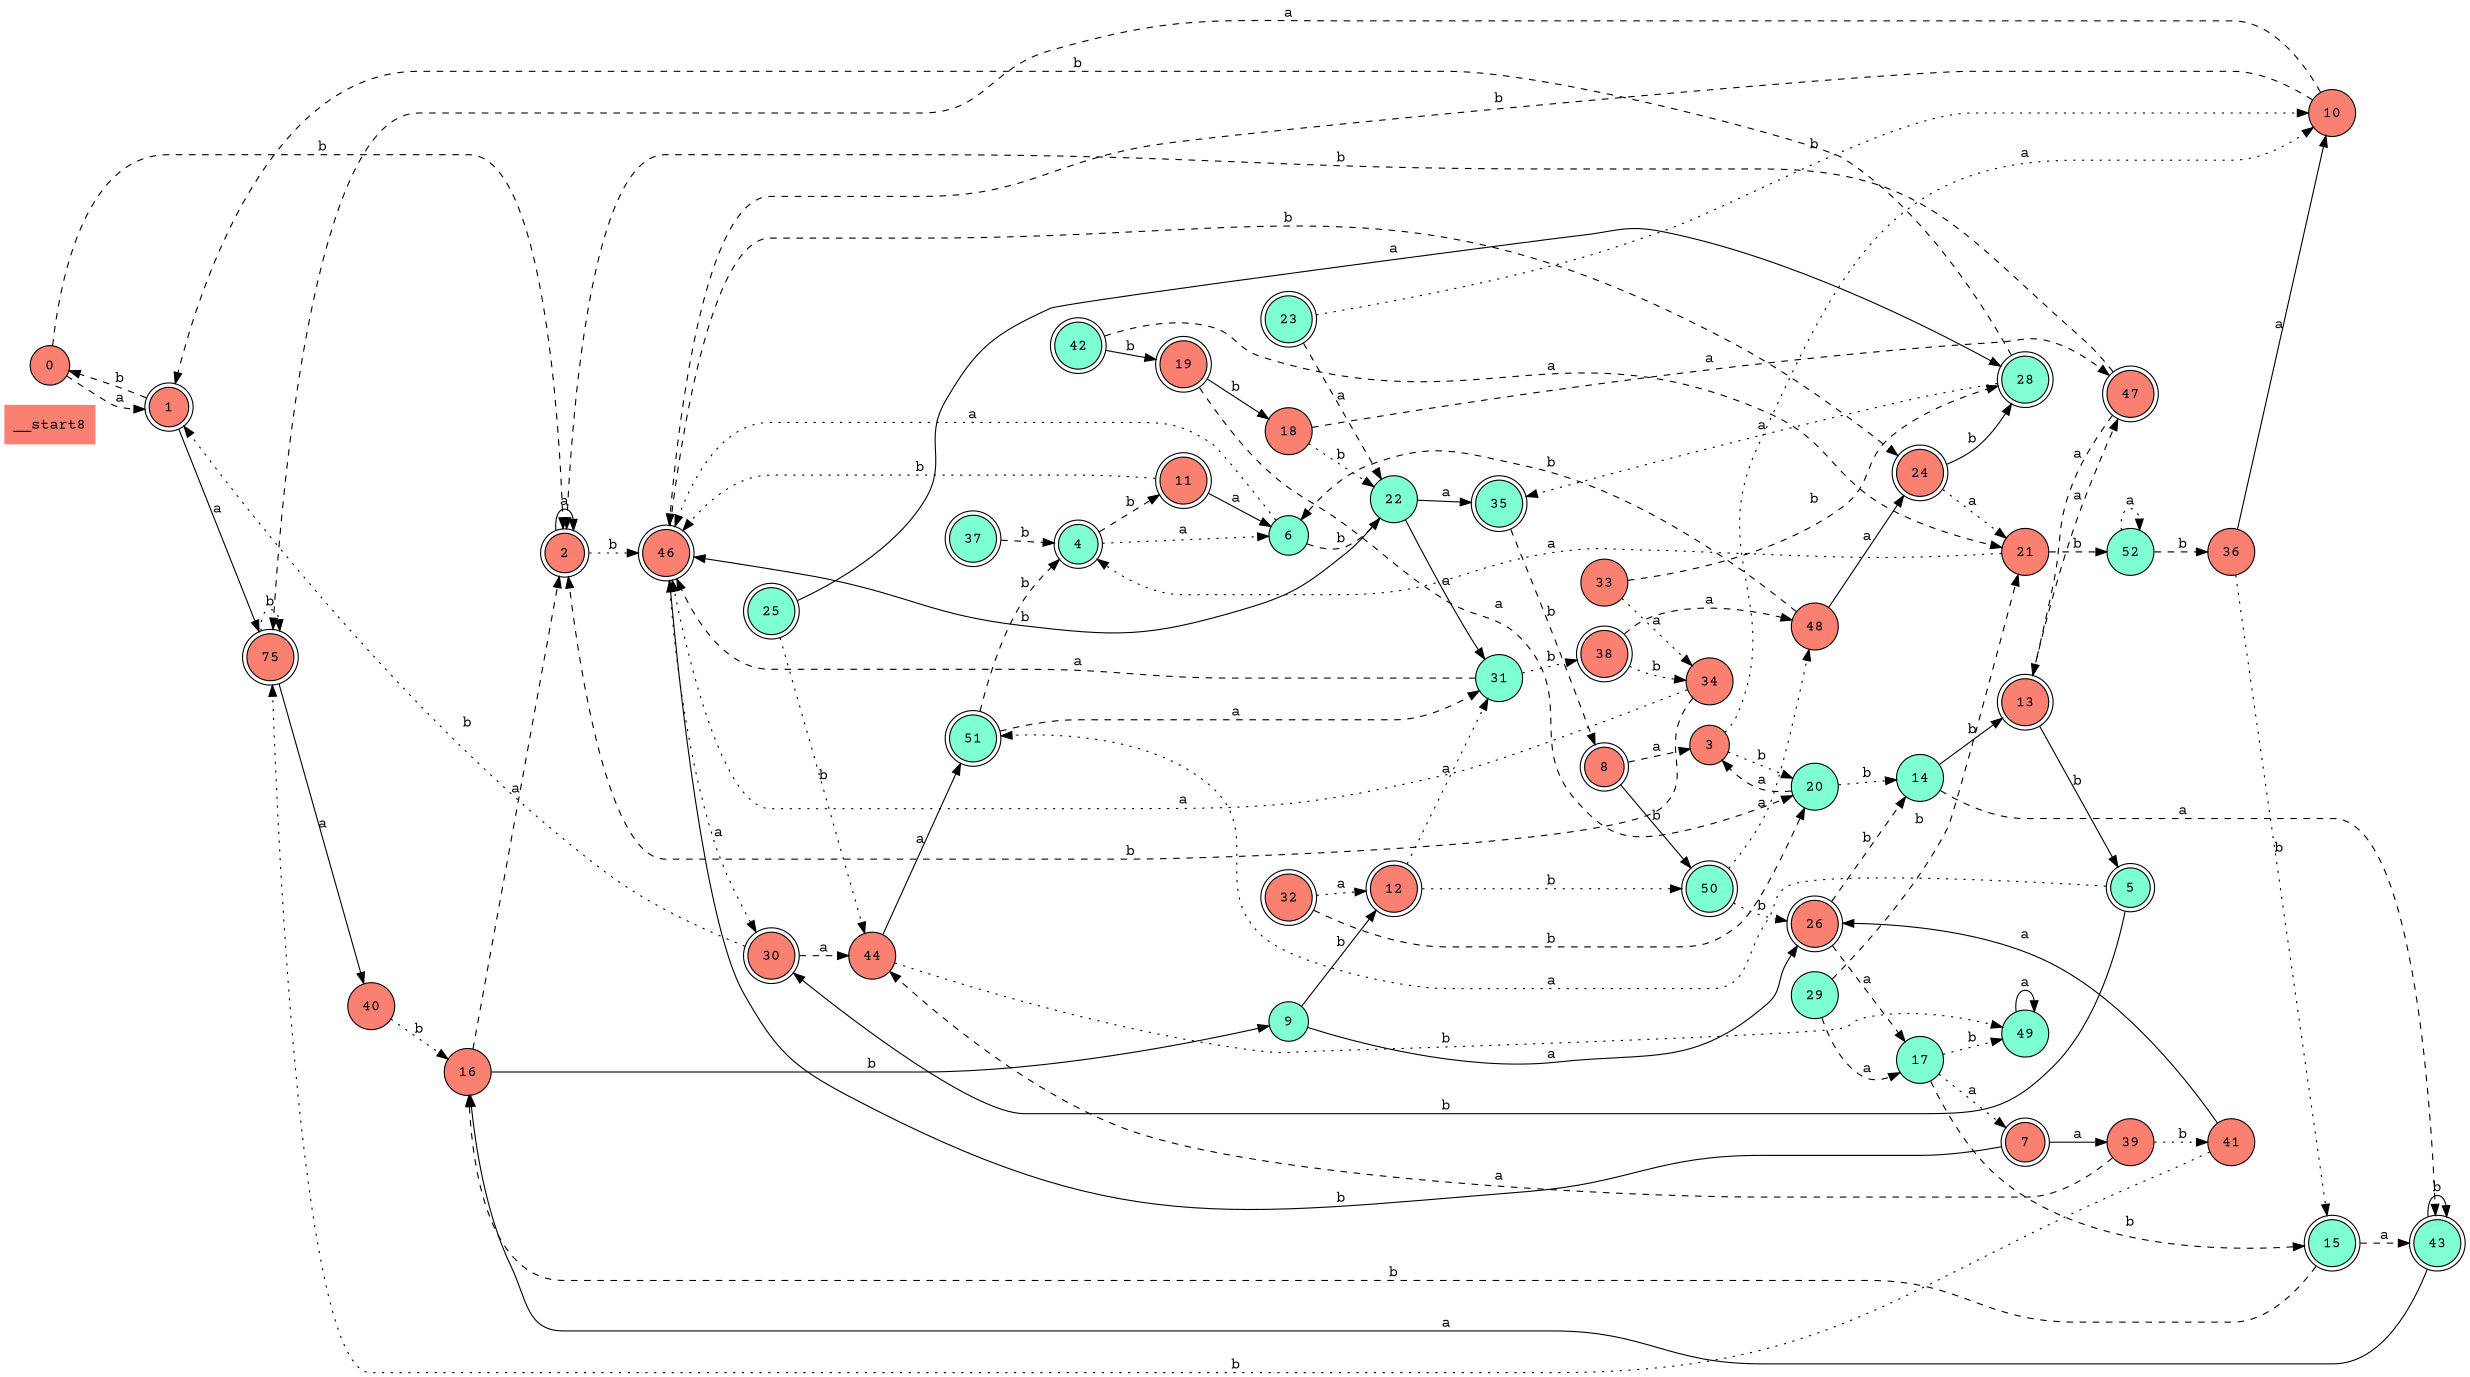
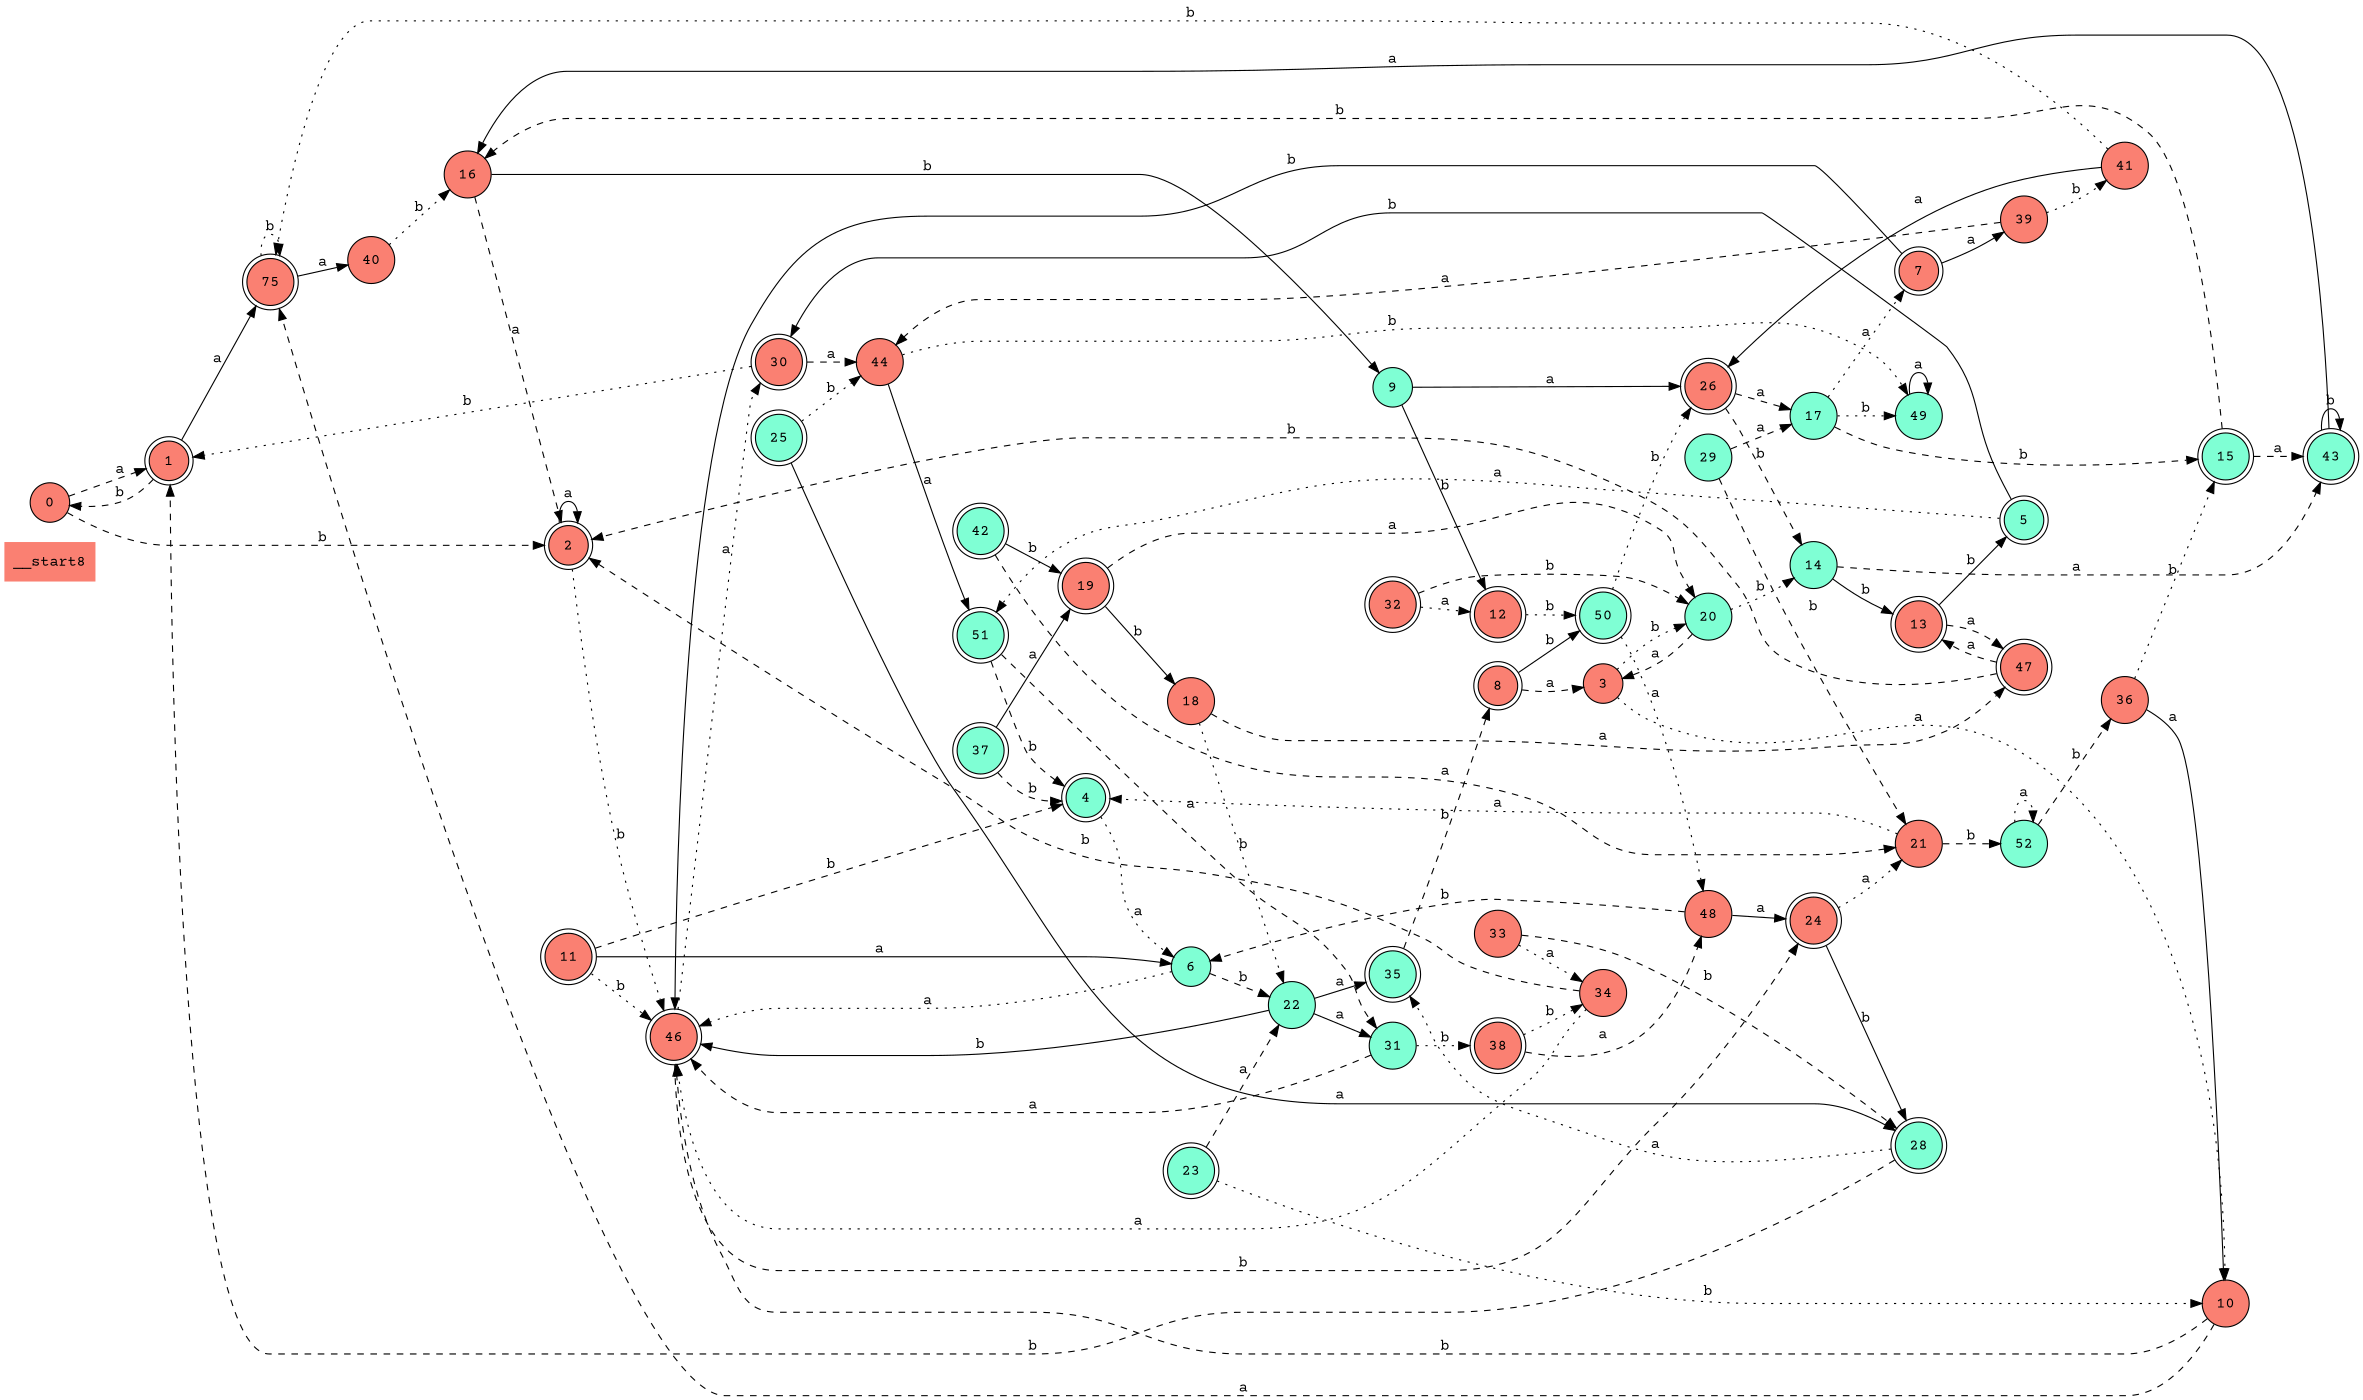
edge "4" -> "11": reversed
edge "37" -> "19": added, label "a"
edge "12" -> "31": removed, label "a"
